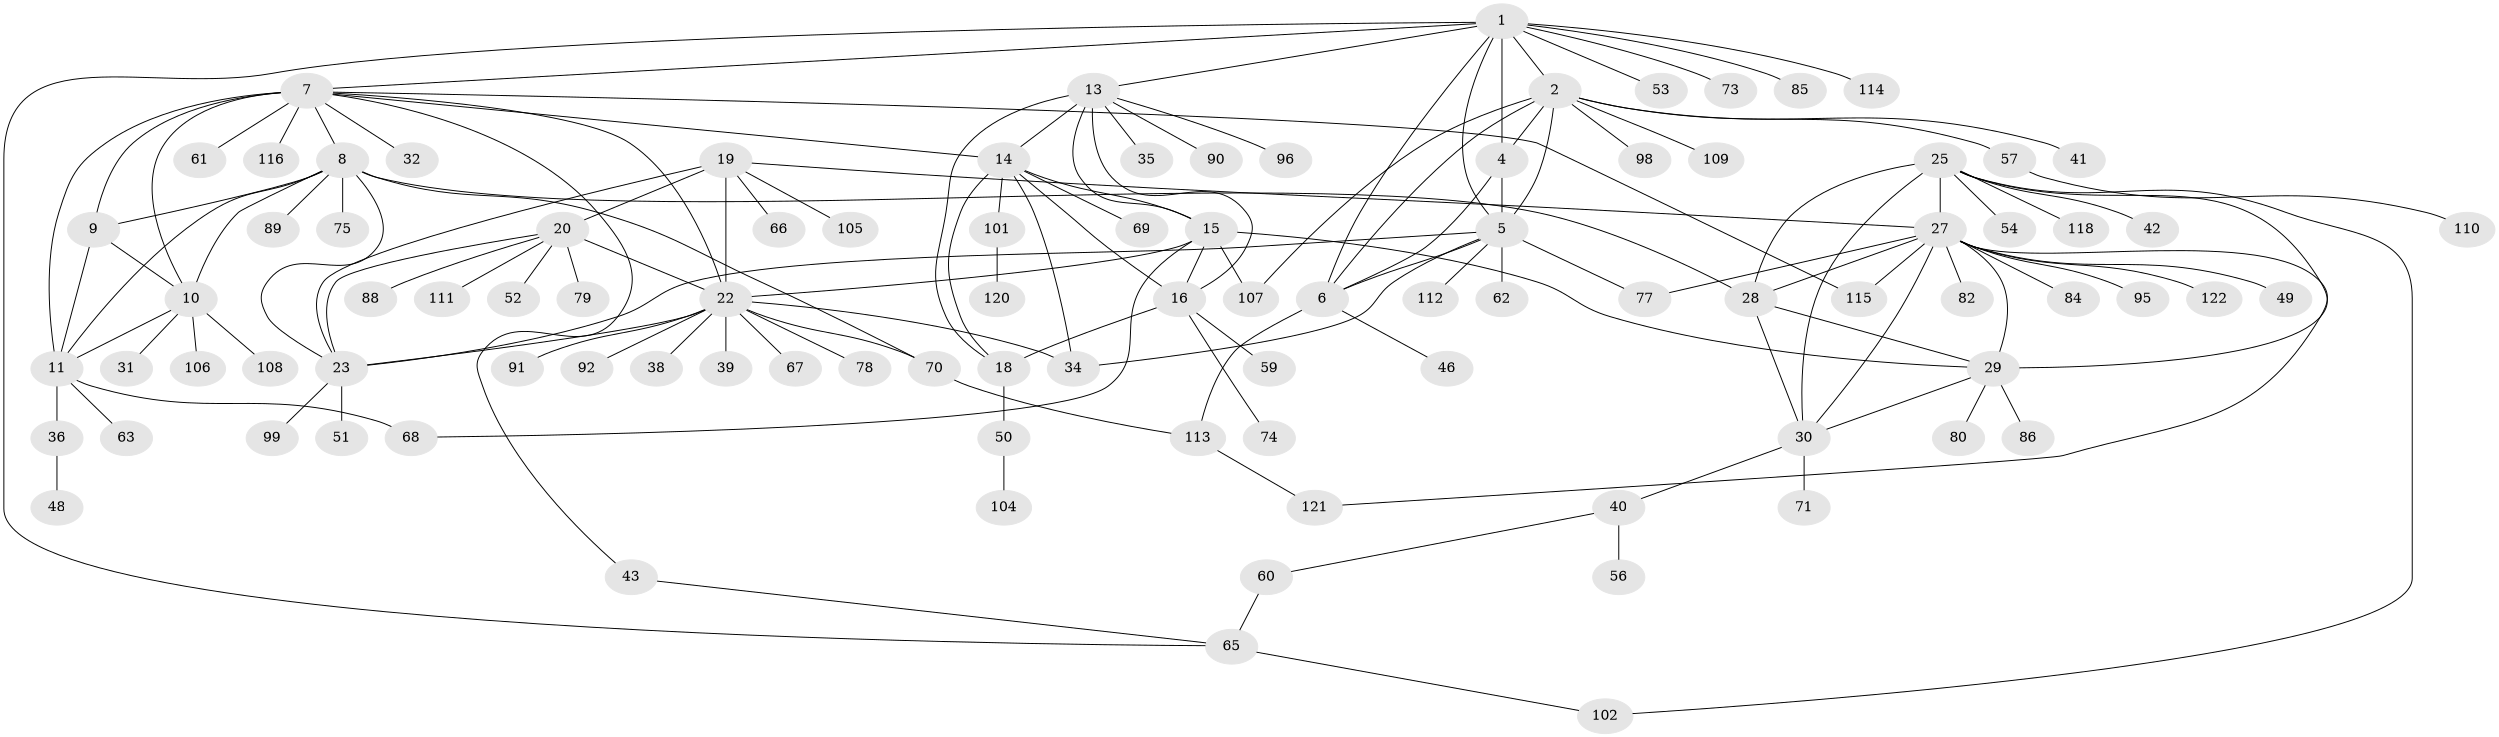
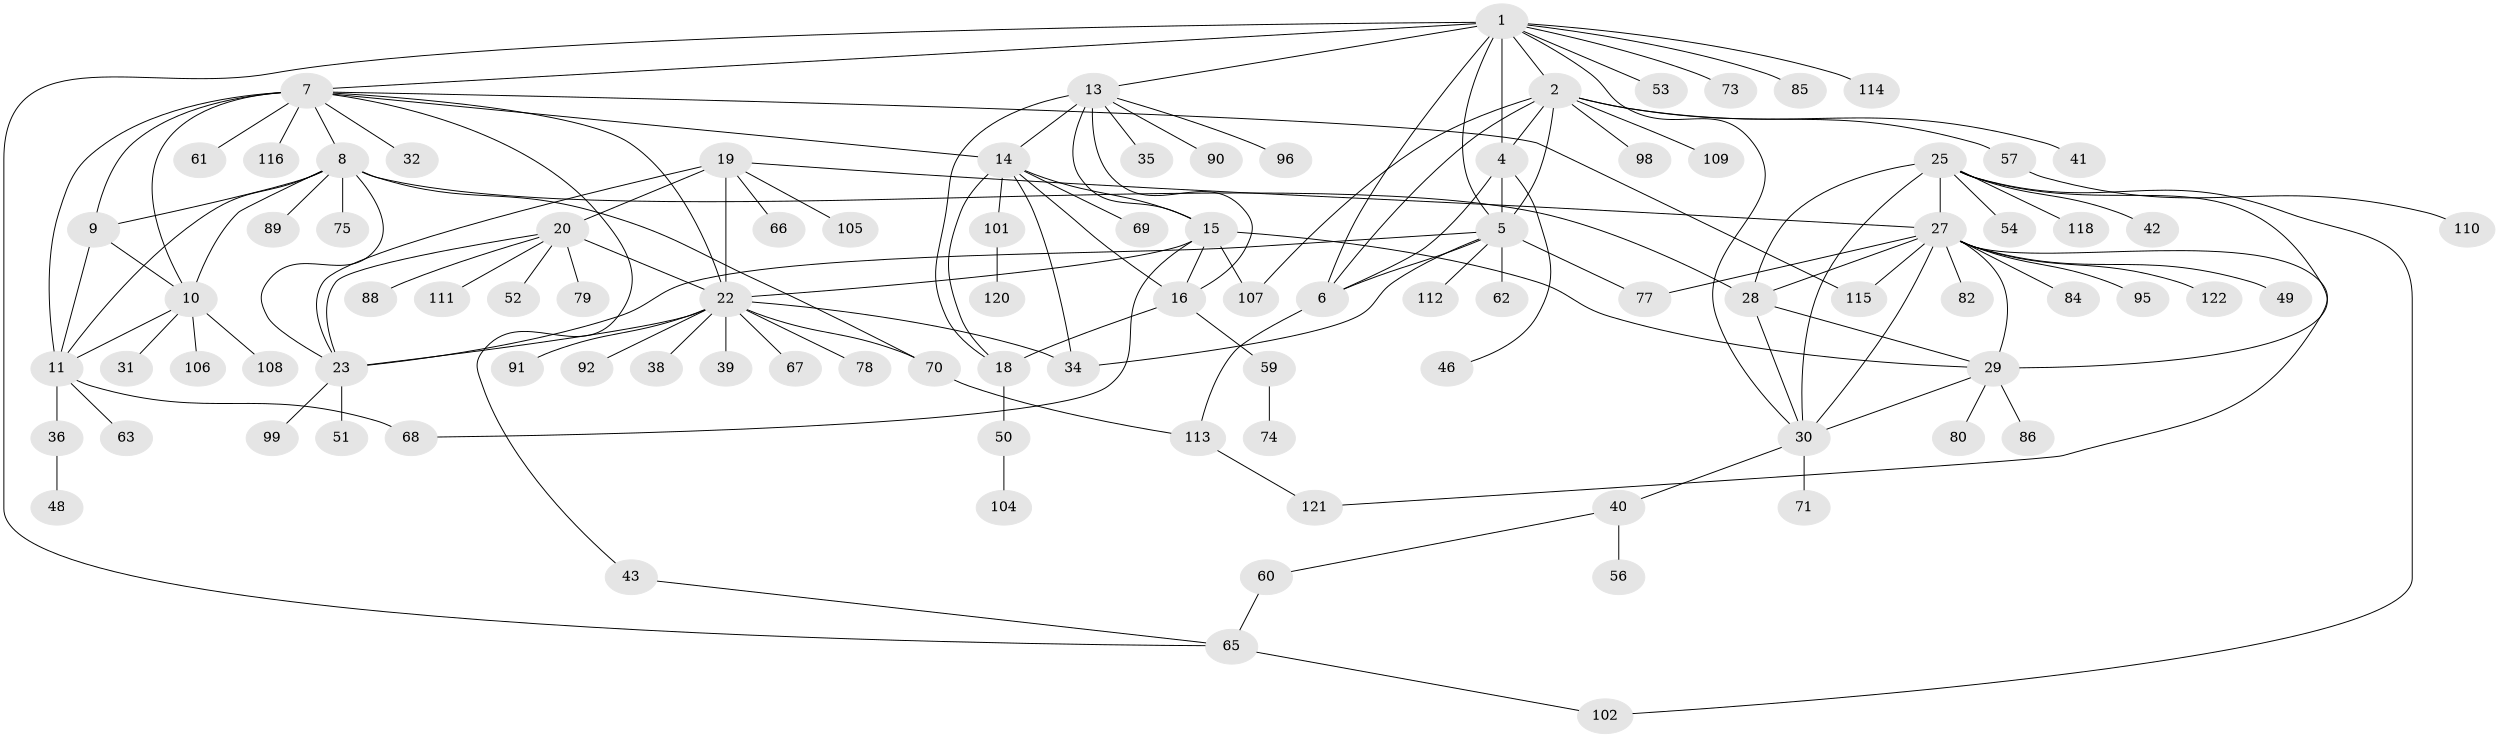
edge "1" -- "30": added
edge "6" -- "46": now "4" -- "46"
edge "16" -- "74": now "59" -- "74"
